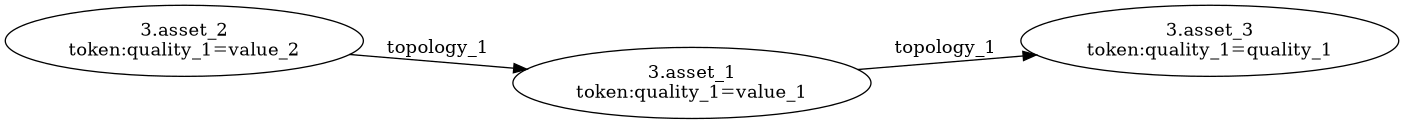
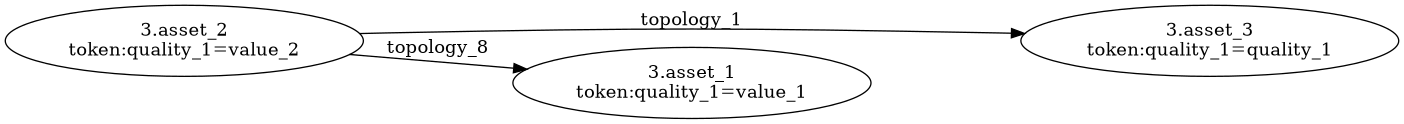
edge "3.asset_2 token:quality_1=value_2" -> "3.asset_1 token:quality_1=value_1": label "topology_1" -> "topology_8"
edge "3.asset_1 token:quality_1=value_1" -> "3.asset_3 token:quality_1=quality_1": now "3.asset_2 token:quality_1=value_2" -> "3.asset_3 token:quality_1=quality_1"
